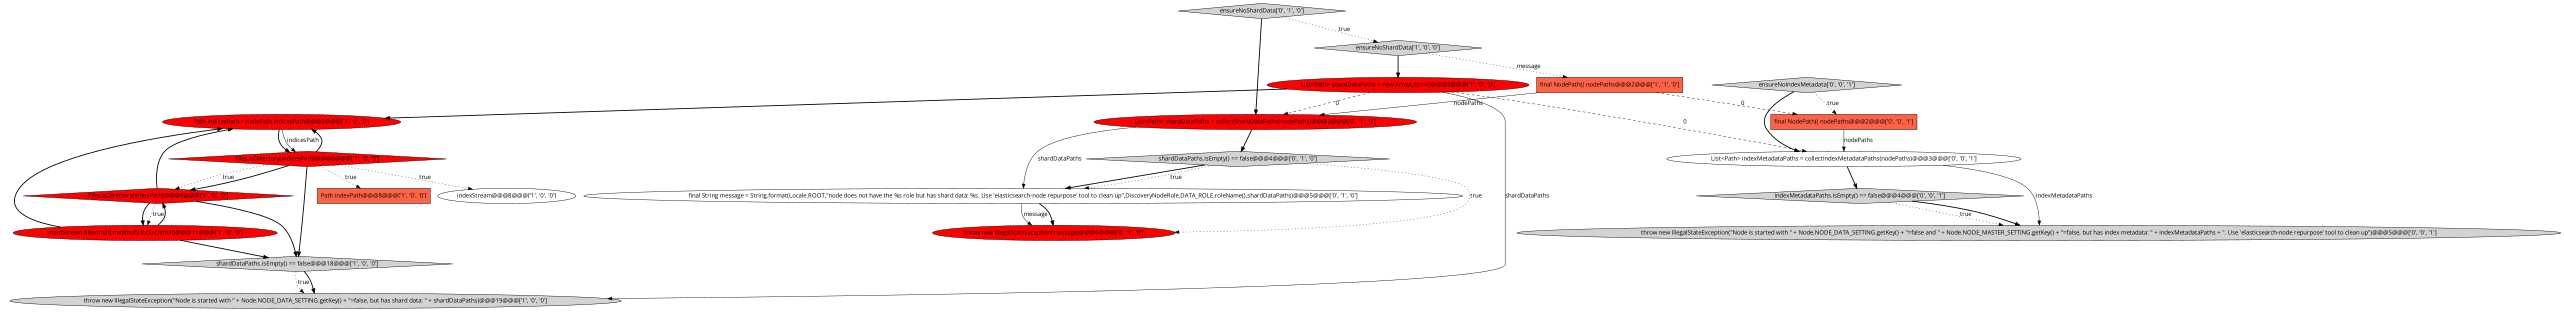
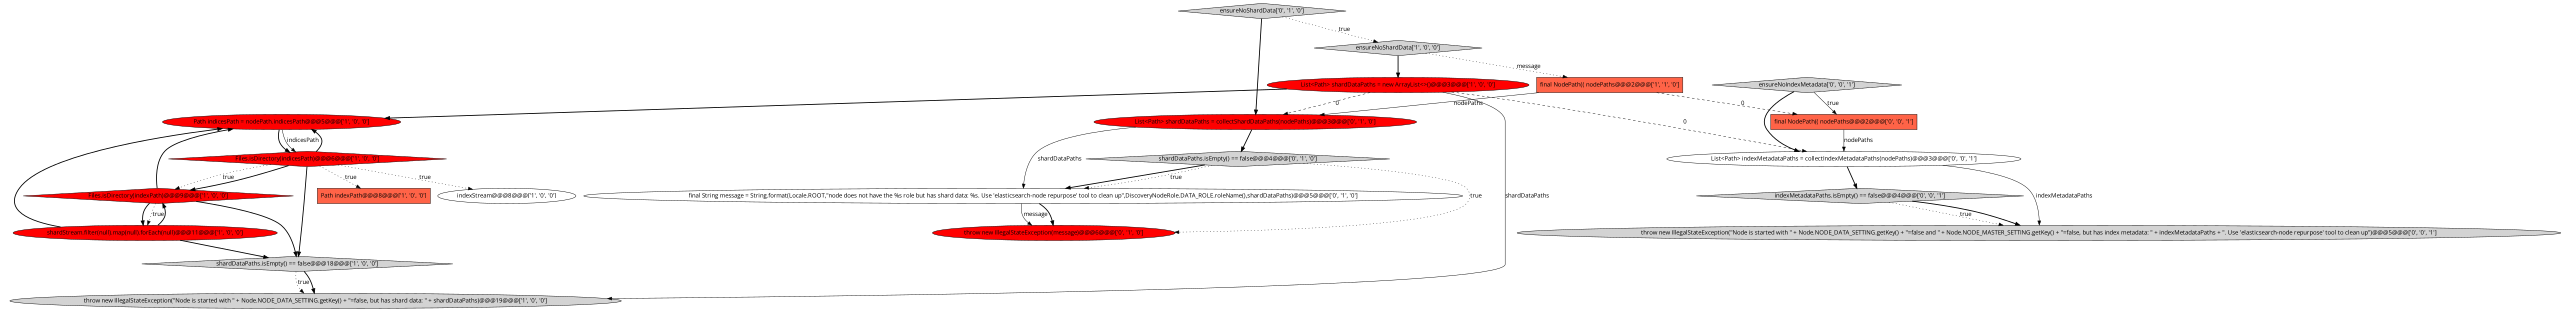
edge "ensureNoIndexMetadata['0', '0', '1']" -> "final NodePath(( nodePaths@@@2@@@['0', '0', '1']": style dotted -> solid
